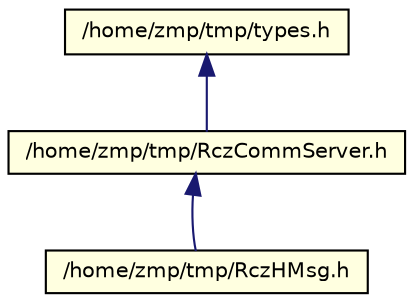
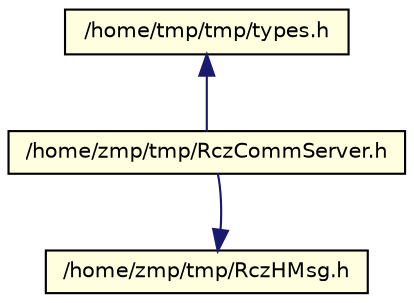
node "/home/zmp/tmp/types.h": label "/home/zmp/tmp/types.h" -> "/home/tmp/tmp/types.h"
edge "/home/zmp/tmp/RczHMsg.h" -> "/home/zmp/tmp/RczCommServer.h": reversed
